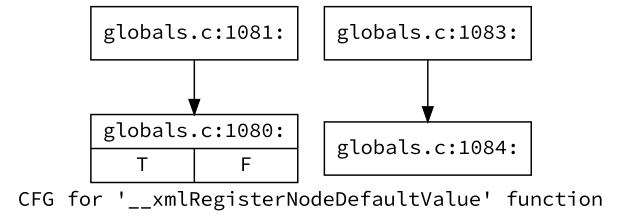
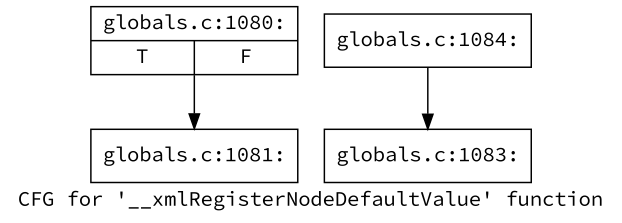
edge "globals.c:1081:" -> "globals.c:1080:": reversed
edge "globals.c:1083:" -> "globals.c:1084:": reversed
